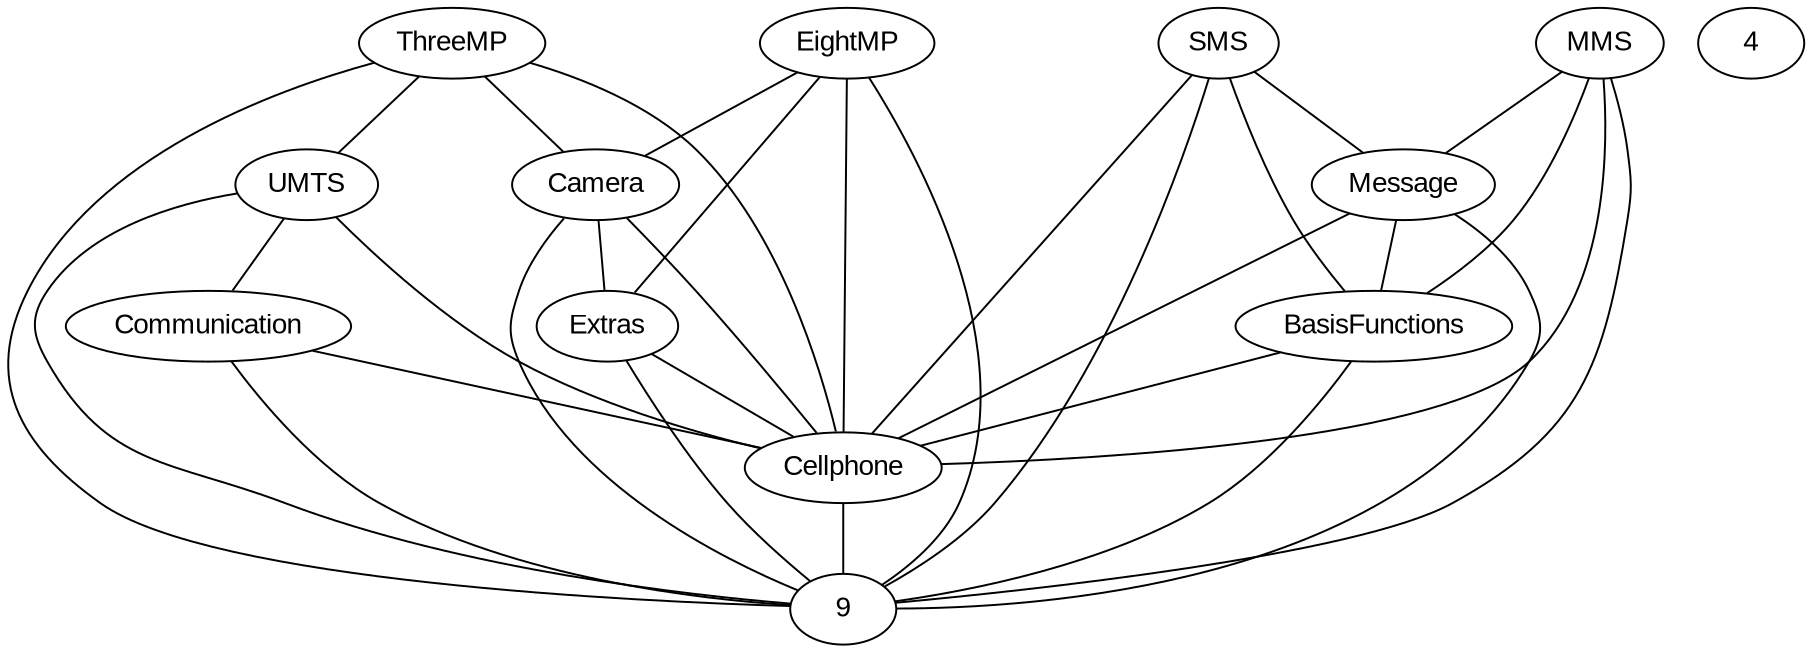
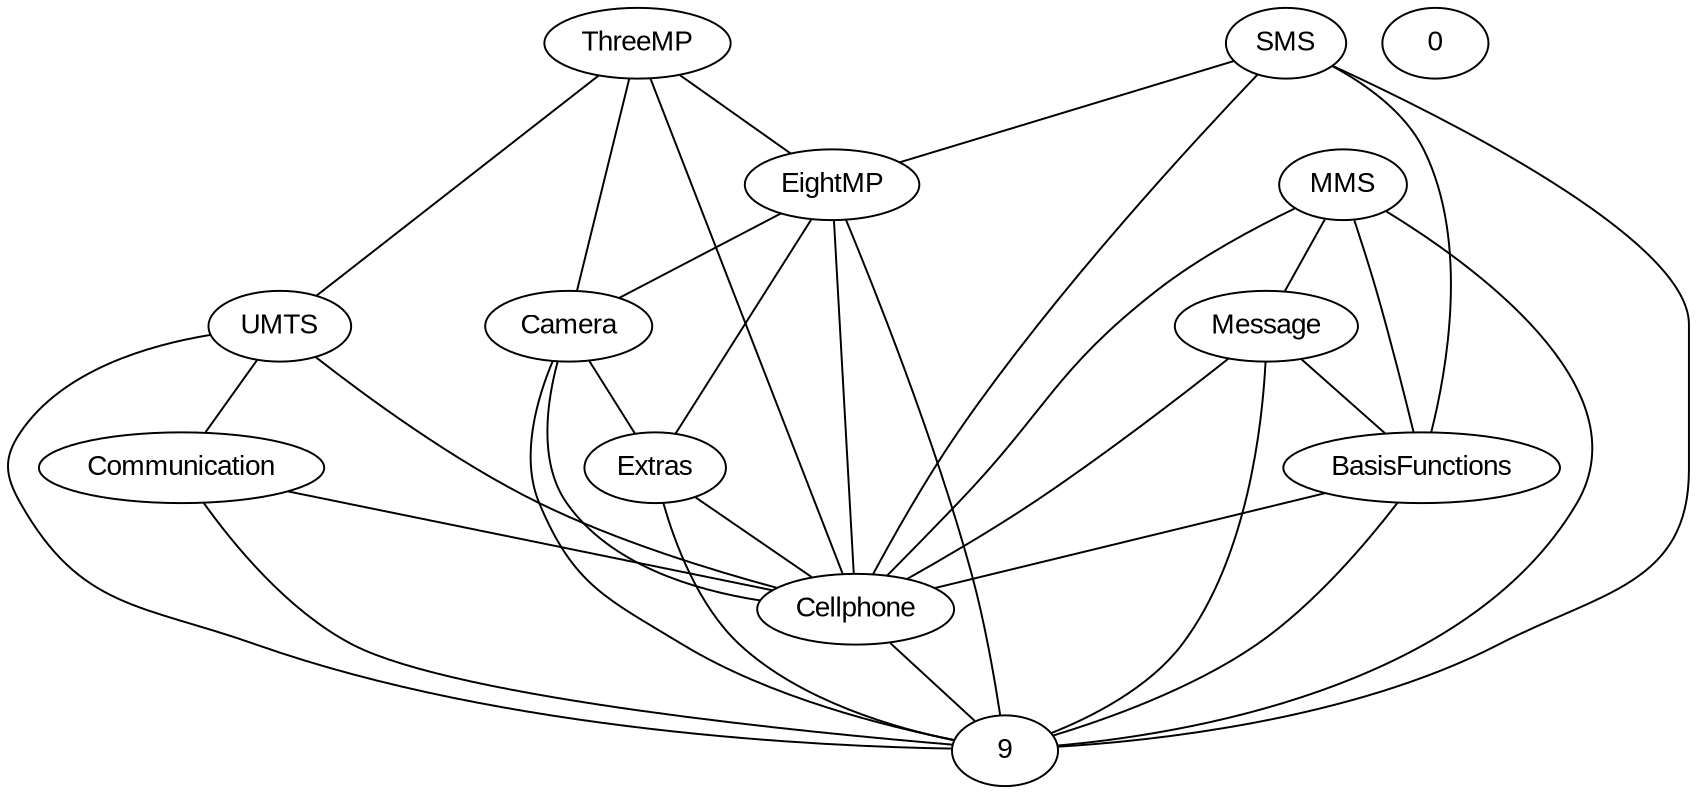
node "4": label "4" -> "0"
edge "SMS" -- "Message": now "SMS" -- "EightMP"
edge "ThreeMP" -- "9": now "ThreeMP" -- "EightMP"
